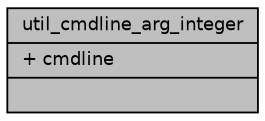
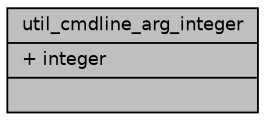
node "util_cmdline_arg_integer": text "+ cmdline" -> "+ integer"
